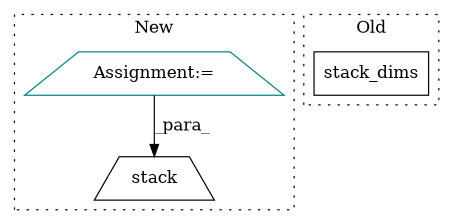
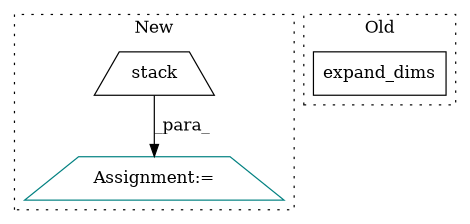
node "stack_dims": label "stack_dims" -> "expand_dims"
edge "Assignment:=" -> "stack": reversed
